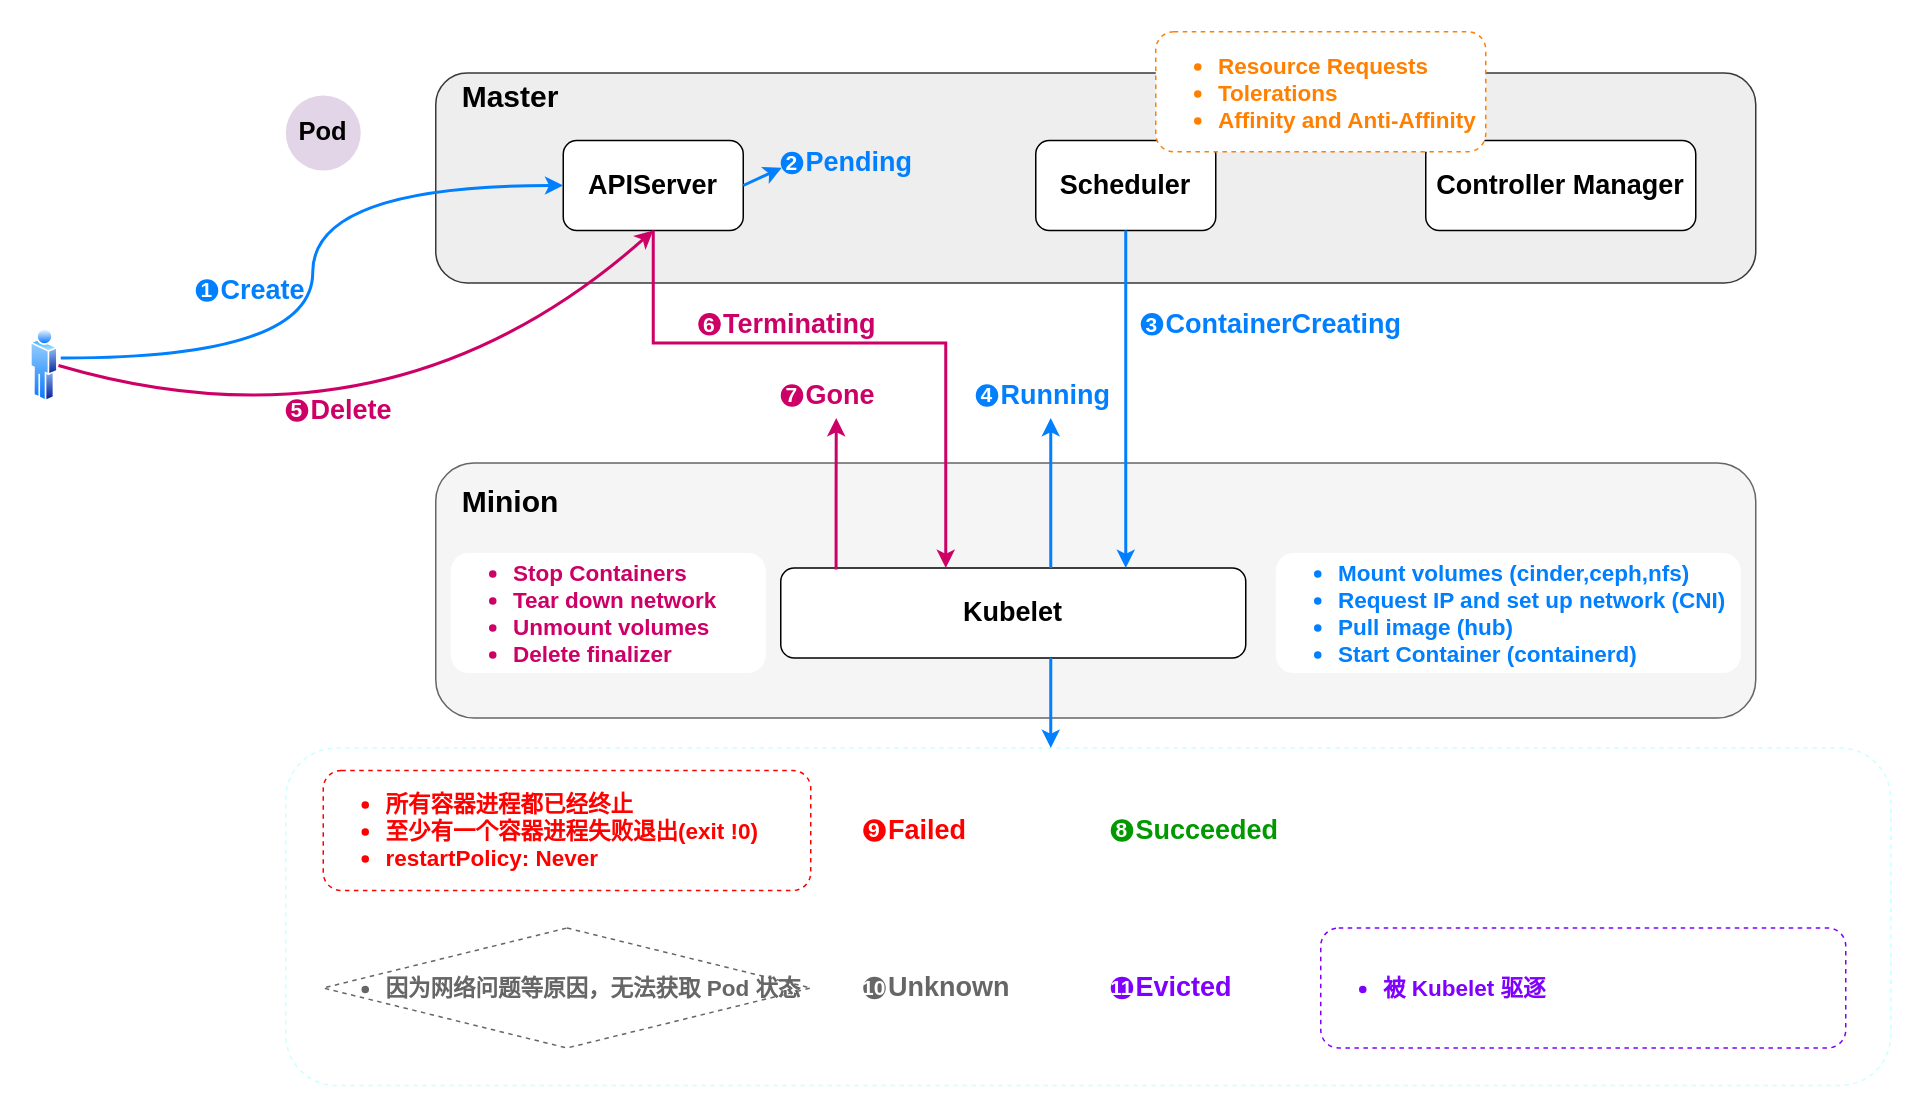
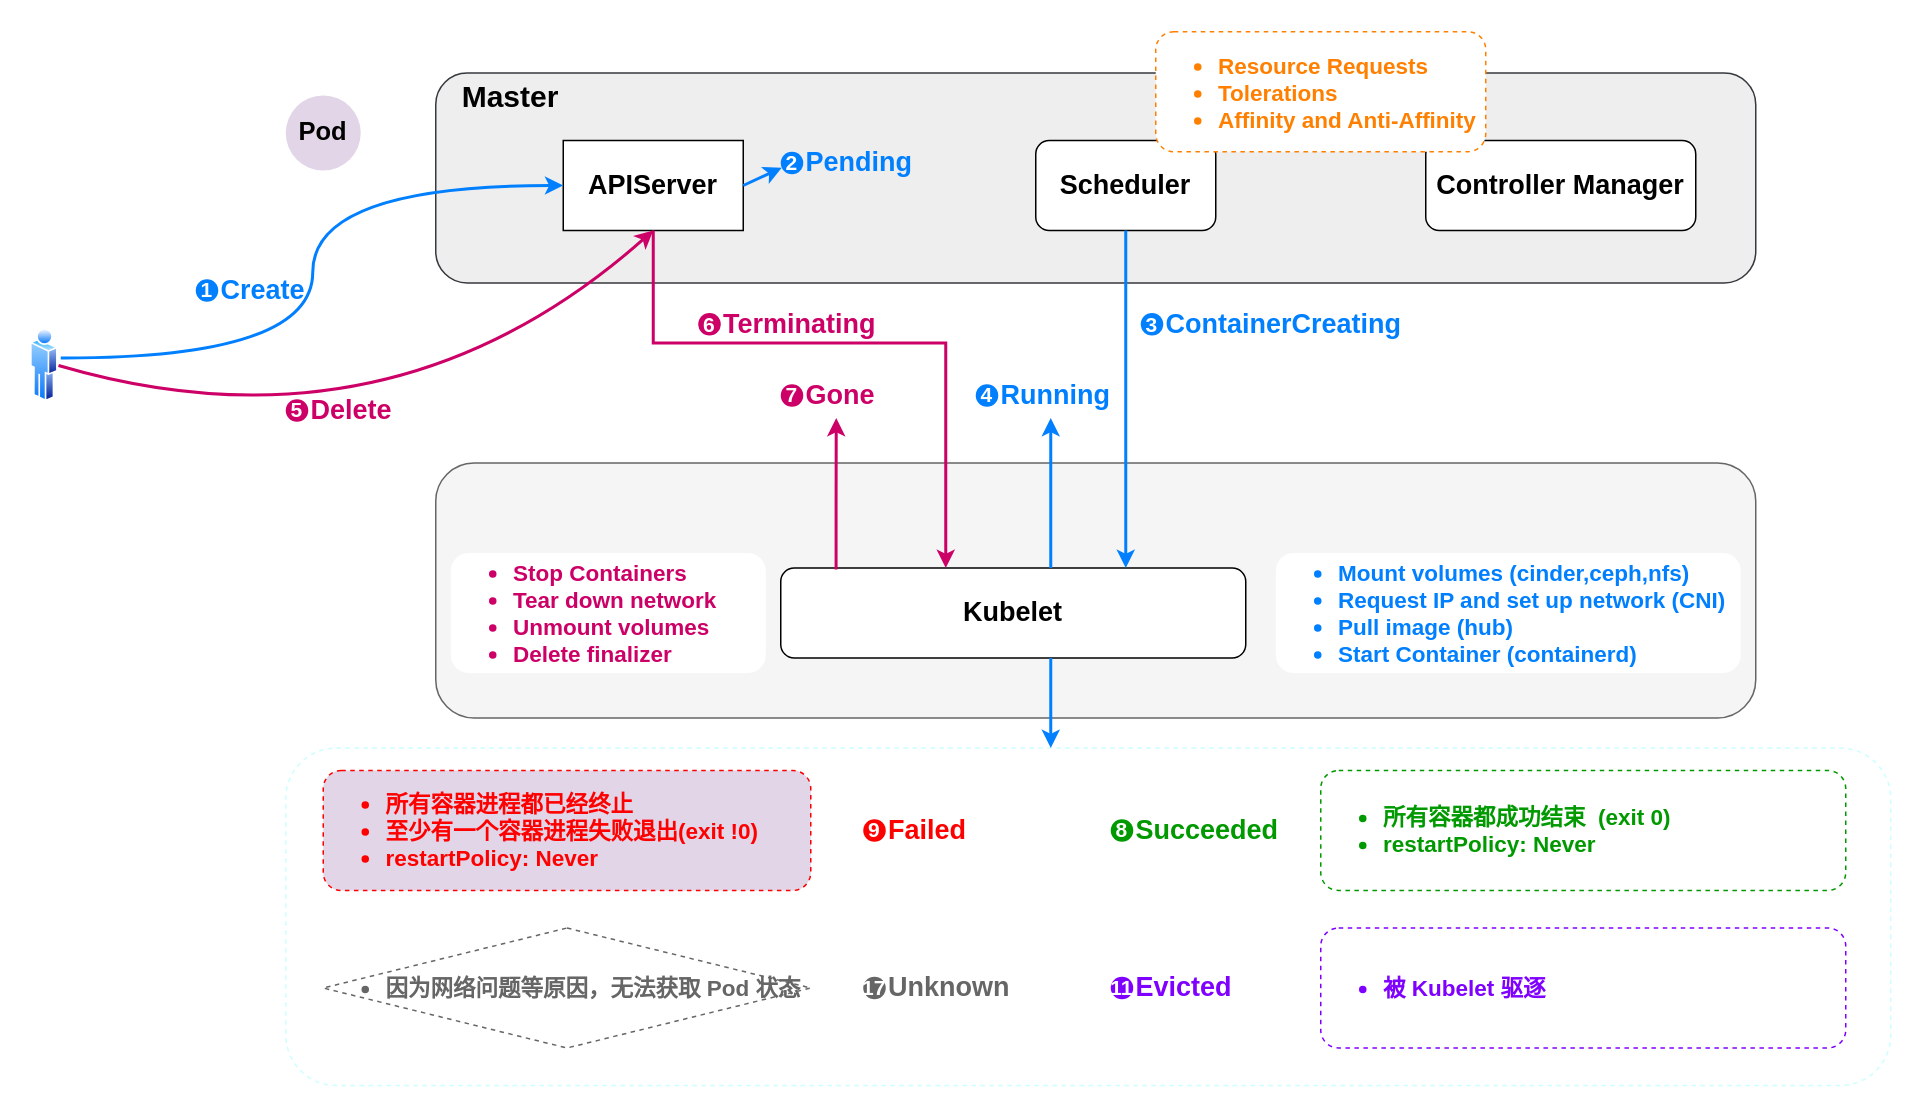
node "APIServer": shape rounded rectangle -> rectangle
node "Minion": removed
node "所有容器进程都已经终止 至少有一个容器进程失败退出(exit !0) restartPolicy: Never": fillcolor #ffffff -> #e1d5e7
node "所有容器都成功结束 (exit 0) restartPolicy: Never": added
node "10": label "10" -> "17"
